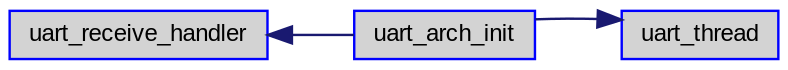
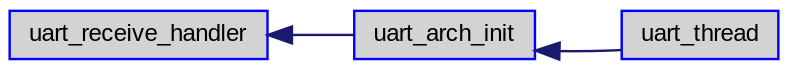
edge "uart_arch_init" -> "uart_thread": reversed
